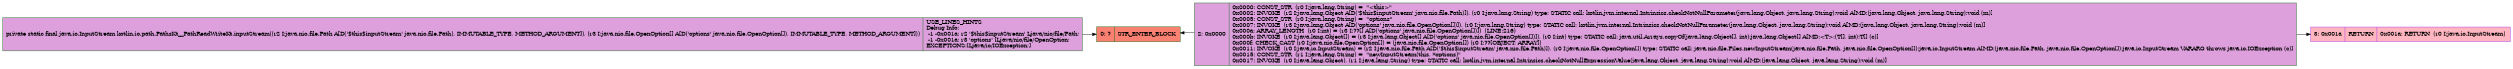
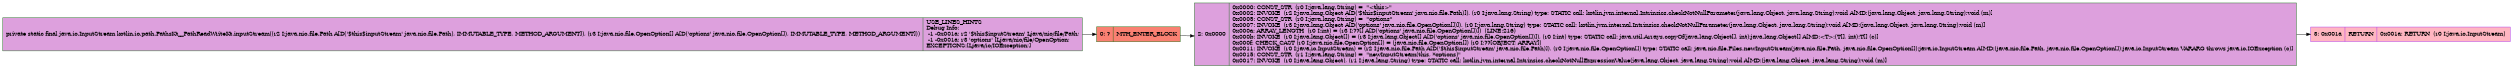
edge "2: 0x0000" -> "0: ?": reversed
node "0: ?": text "STR_ENTER_BLOCK" -> "MTH_ENTER_BLOCK"
